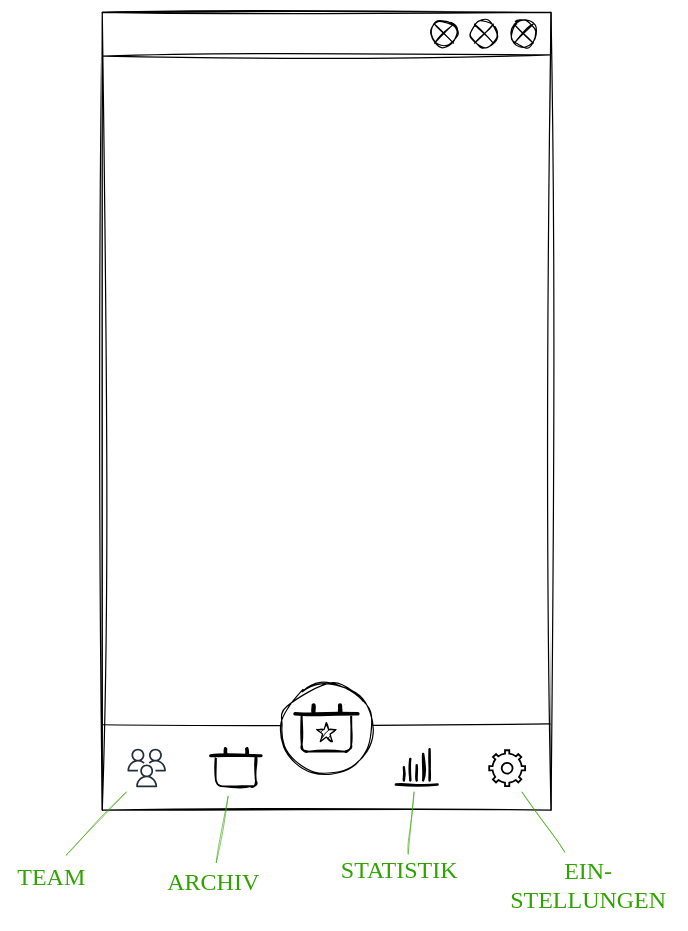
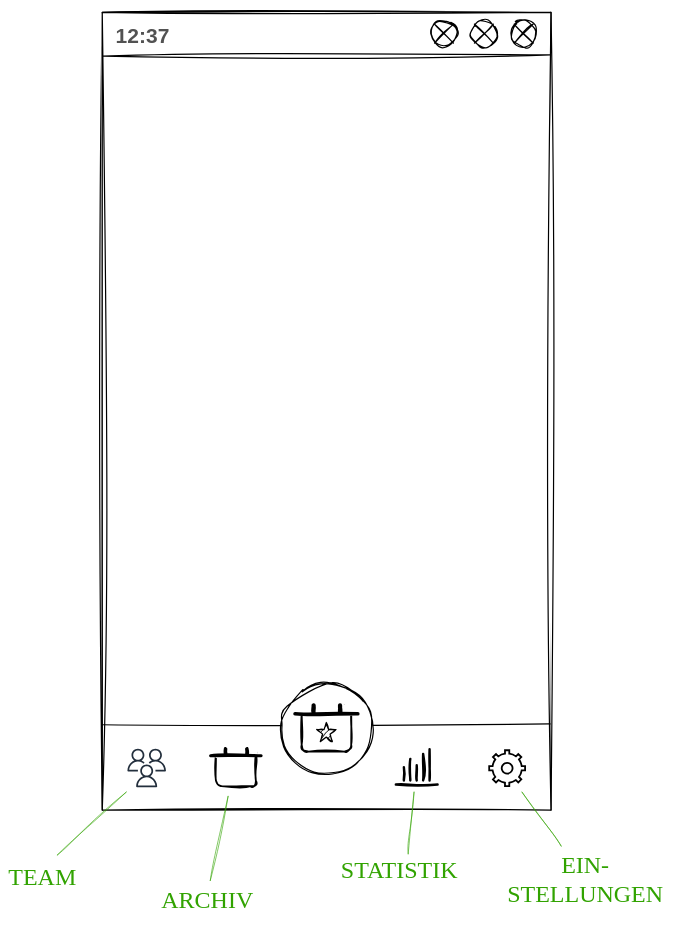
node "12:37": added
node "TEAM": moved (51, 878) -> (42, 878)
node "ARCHIV": moved (213, 882) -> (207, 900)
node "EIN- STELLUNGEN": moved (588, 885) -> (585, 879)
